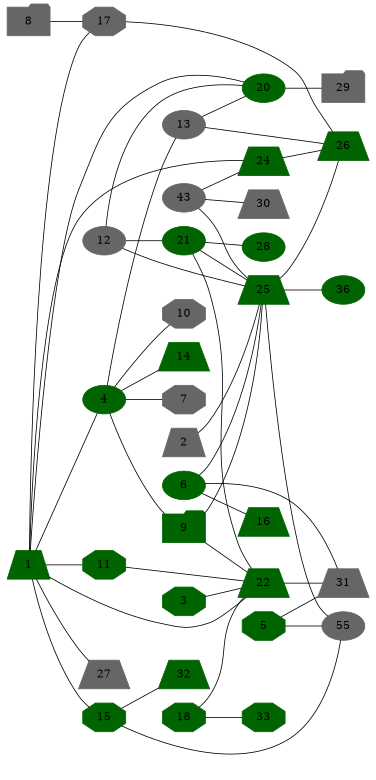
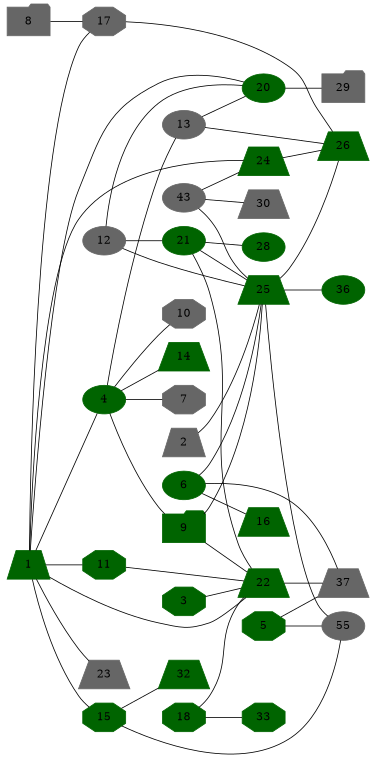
node "31": label "31" -> "37"
node "27": label "27" -> "23"
